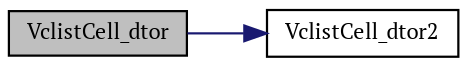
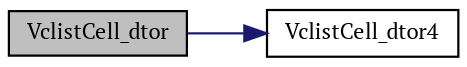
node "VclistCell_dtor2": label "VclistCell_dtor2" -> "VclistCell_dtor4"
